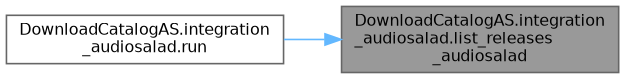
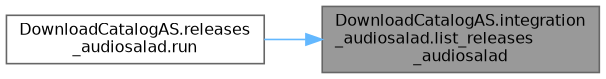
node "DownloadCatalogAS.integration _audiosalad.run": label "DownloadCatalogAS.integration _audiosalad.run" -> "DownloadCatalogAS.releases _audiosalad.run"
